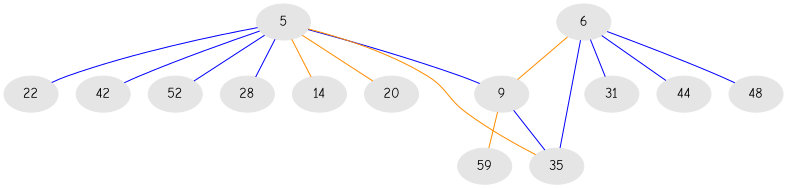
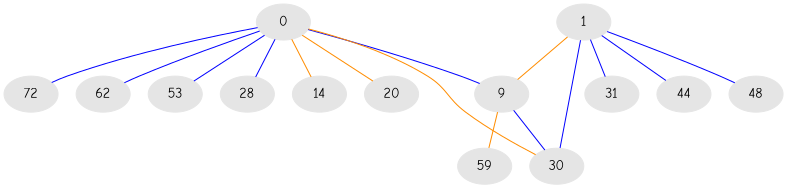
node "5": label "5" -> "0"
node "6": label "6" -> "1"
node "22": label "22" -> "72"
node "42": label "42" -> "62"
node "52": label "52" -> "53"
node "35": label "35" -> "30"
